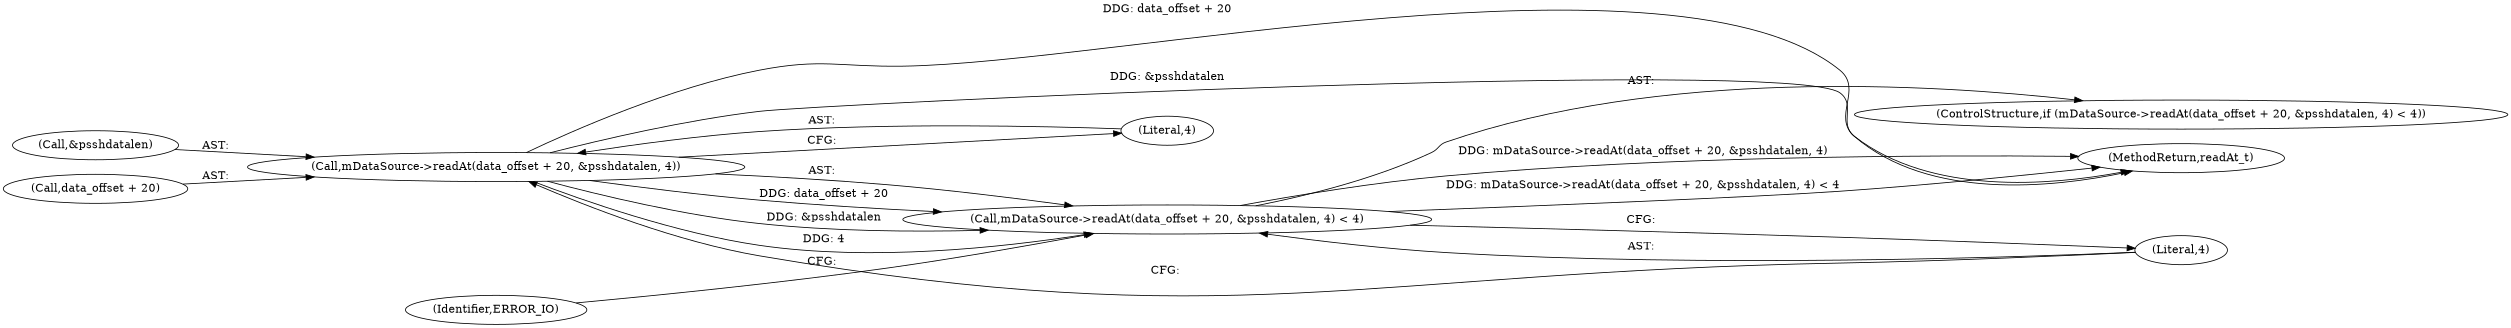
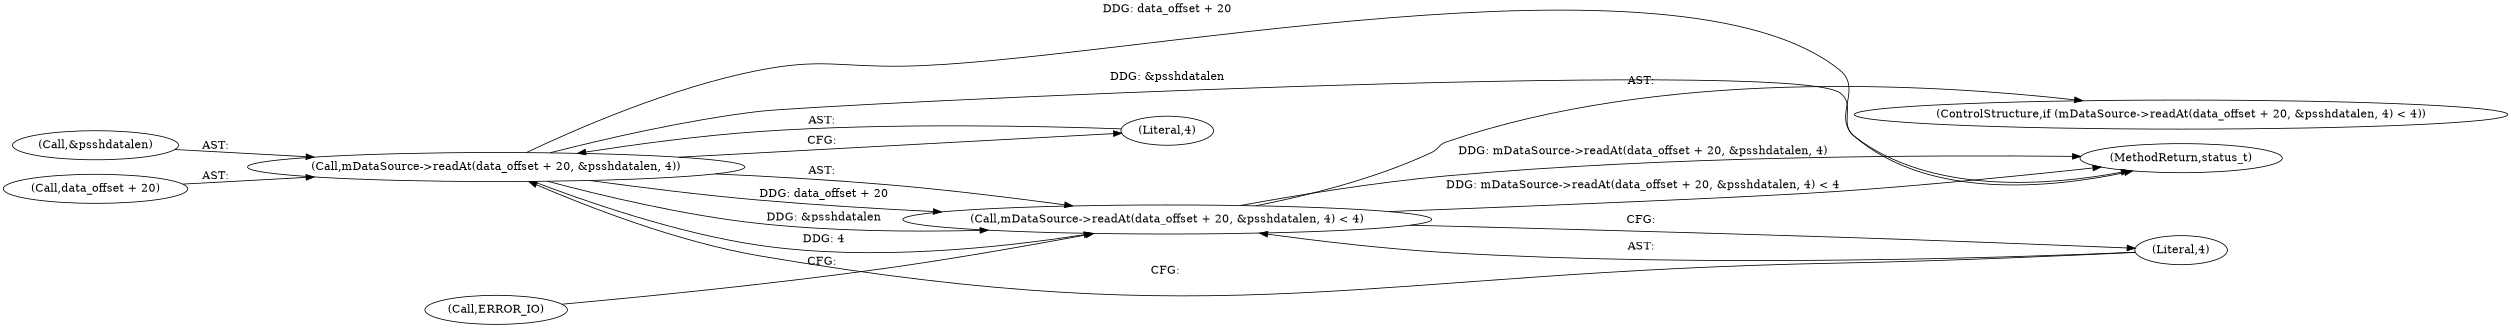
node "(MethodReturn,readAt_t)": label "(MethodReturn,readAt_t)" -> "(MethodReturn,status_t)"
node "(Identifier,ERROR_IO)": label "(Identifier,ERROR_IO)" -> "(Call,ERROR_IO)"
